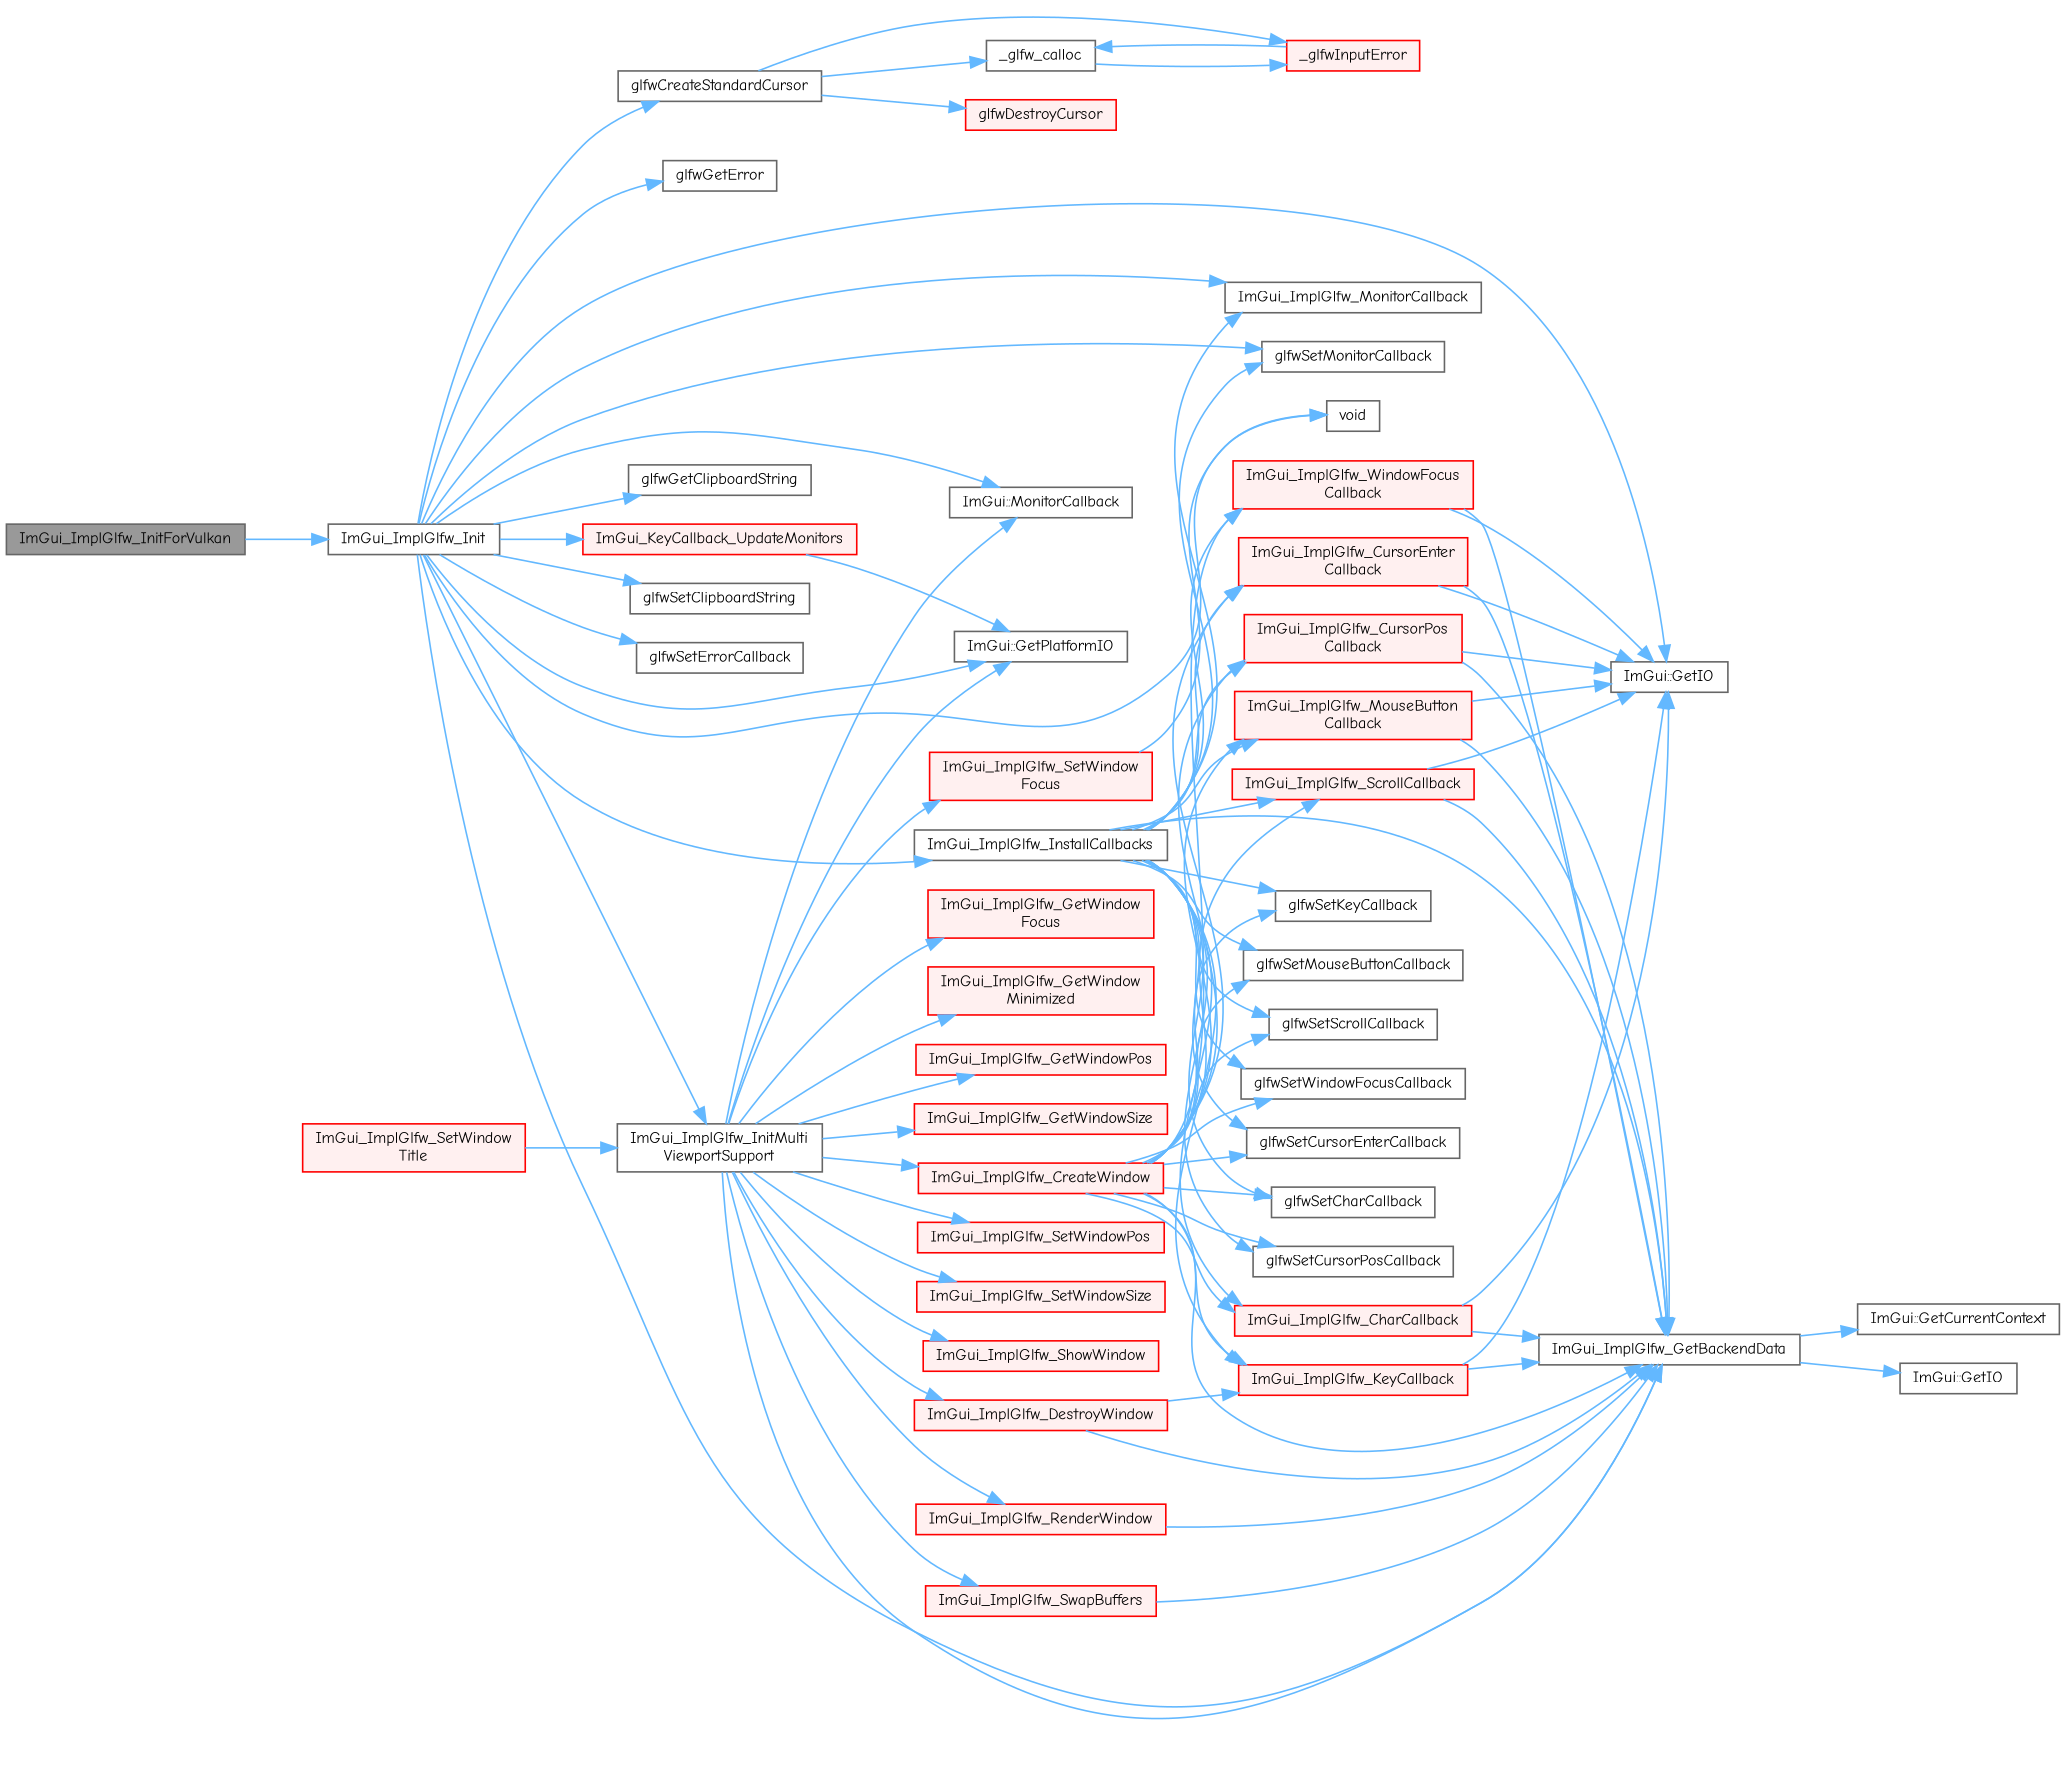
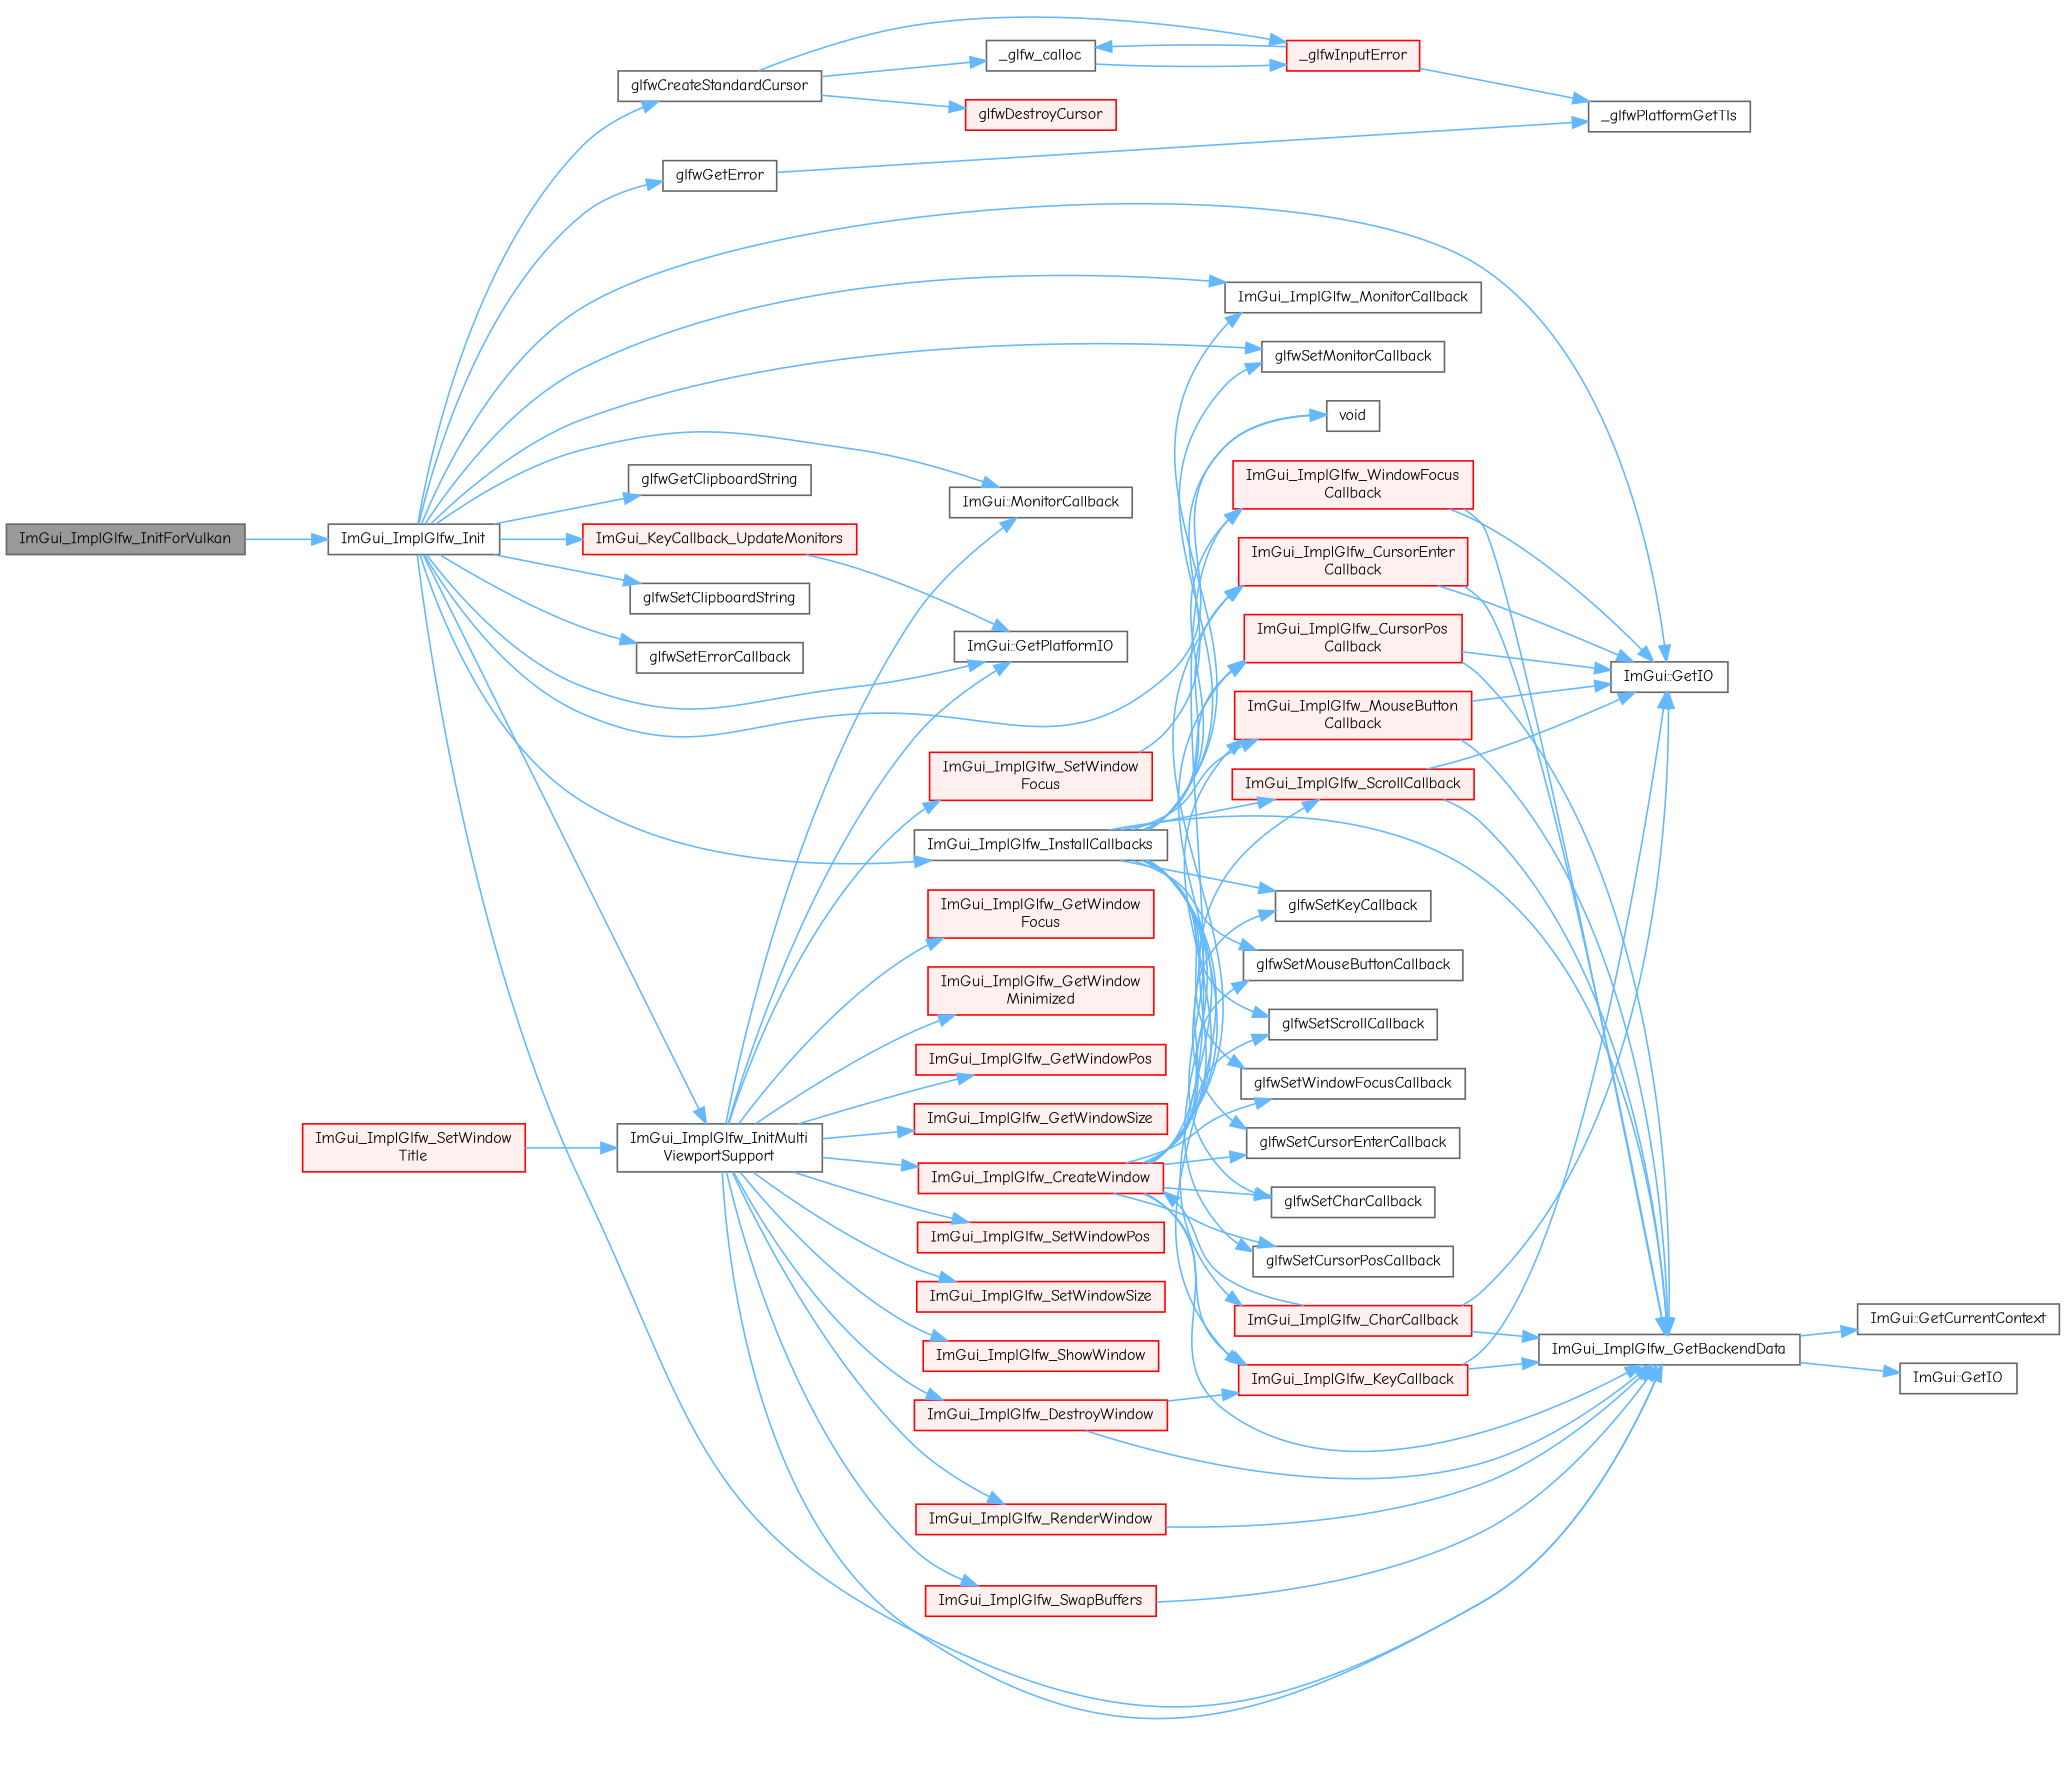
node "_glfwPlatformGetTls": added
edge "ImGui_ImplGlfw_CreateWindow" -> "ImGui_ImplGlfw_CharCallback": reversed
